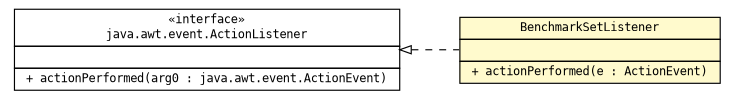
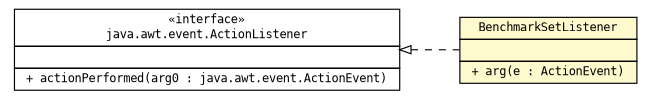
node "BenchmarkSetListener": text "+ actionPerformed(e : ActionEvent)" -> "+ arg(e : ActionEvent)"
